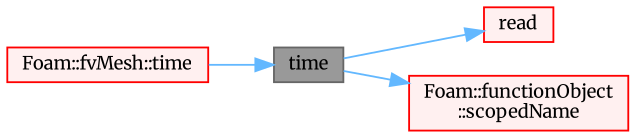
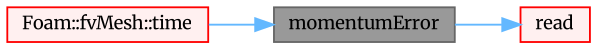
node "time": label "time" -> "momentumError"
node "Foam::functionObject ::scopedName": removed
